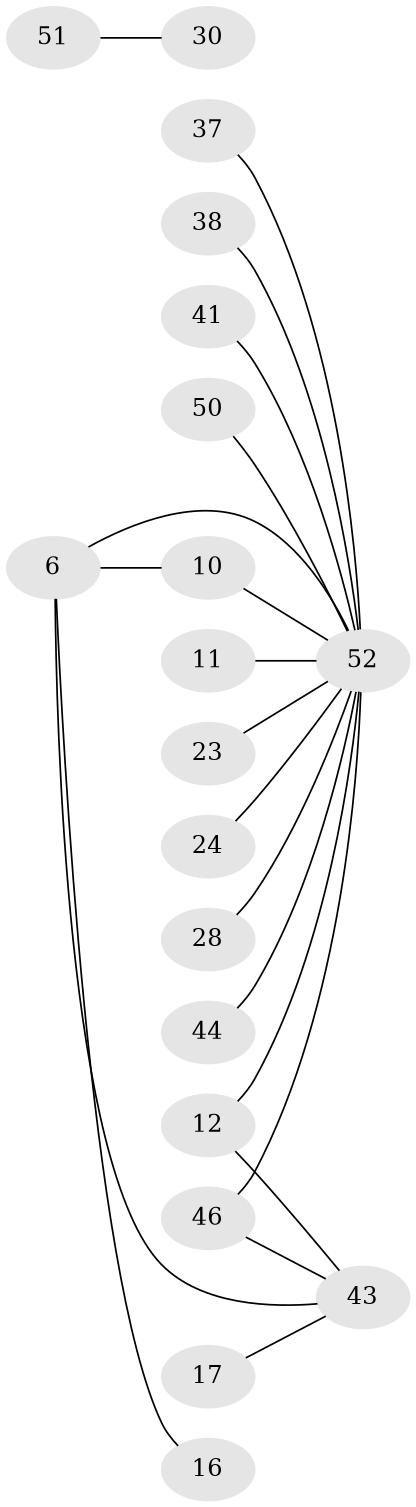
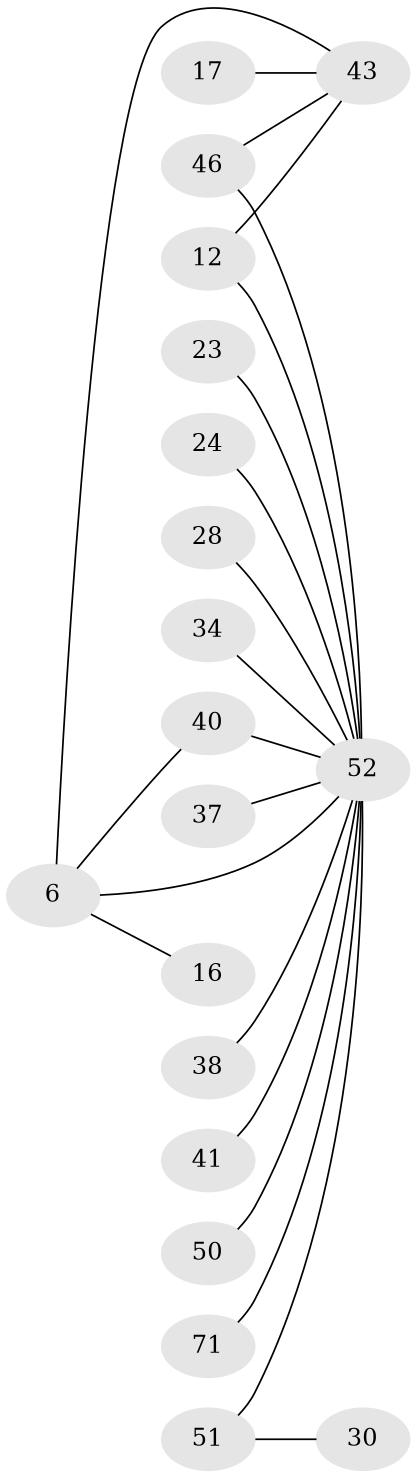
node "10": label "10" -> "40"
node "11": label "11" -> "71"
node "44": label "44" -> "34"
edge "52" -- "51": added
